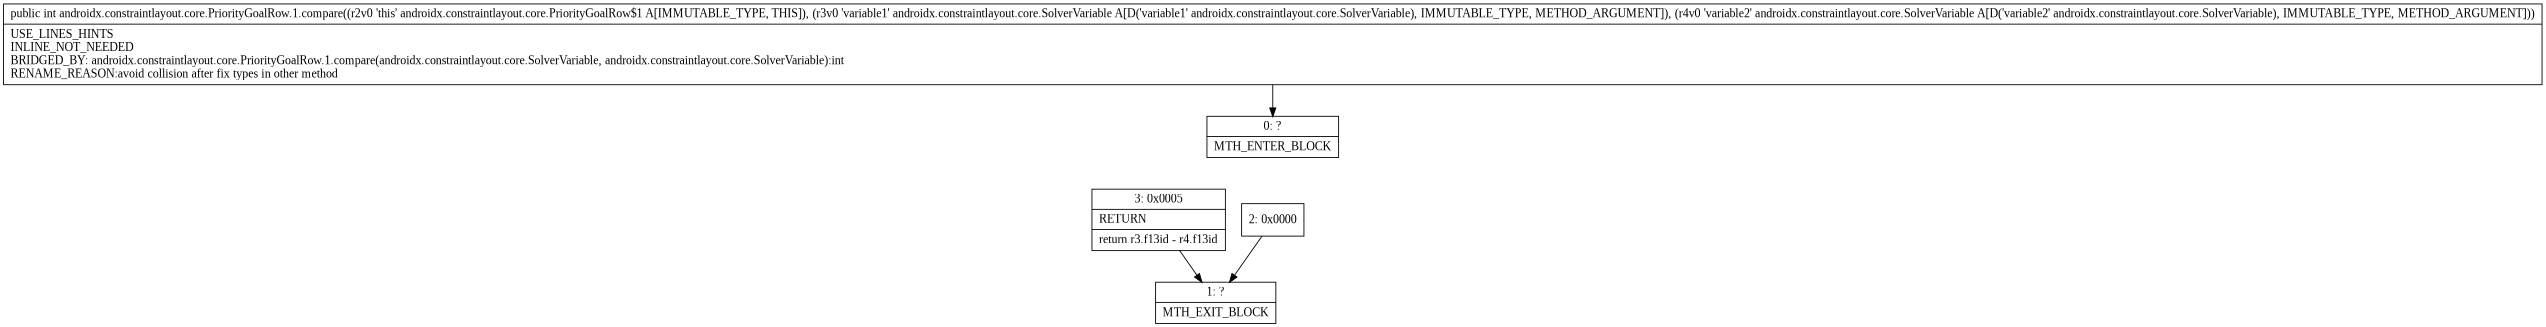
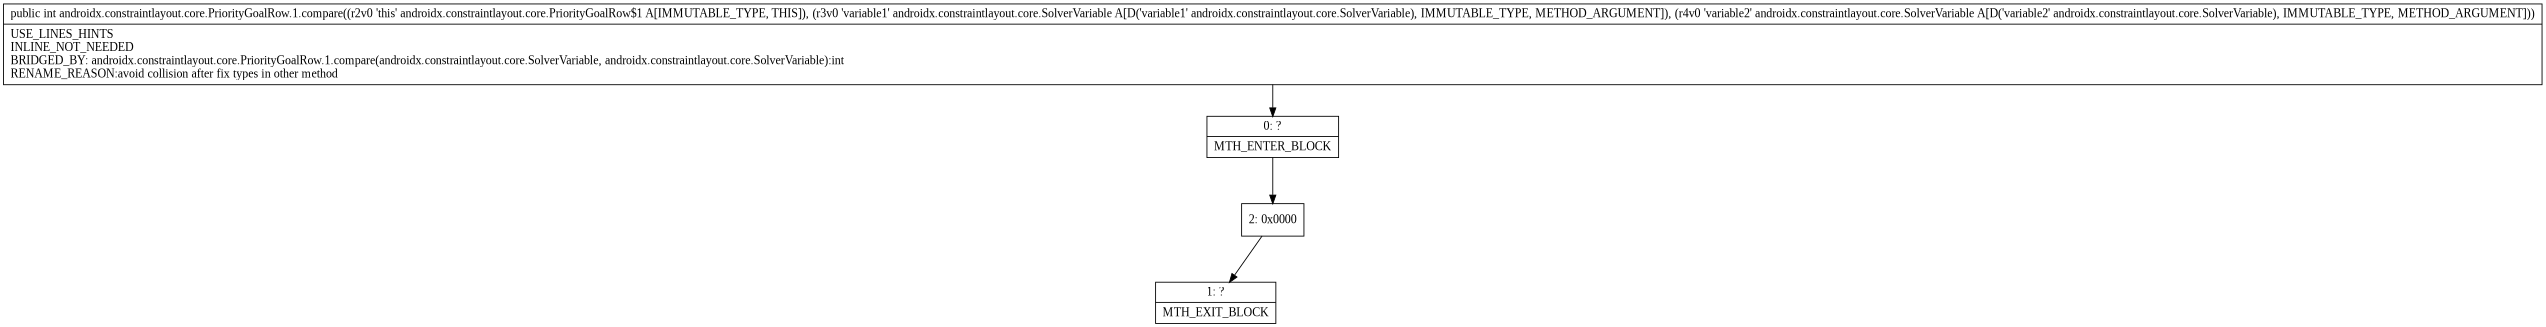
edge "0: ?" -> "2: 0x0000": added
node "3: 0x0005": removed
